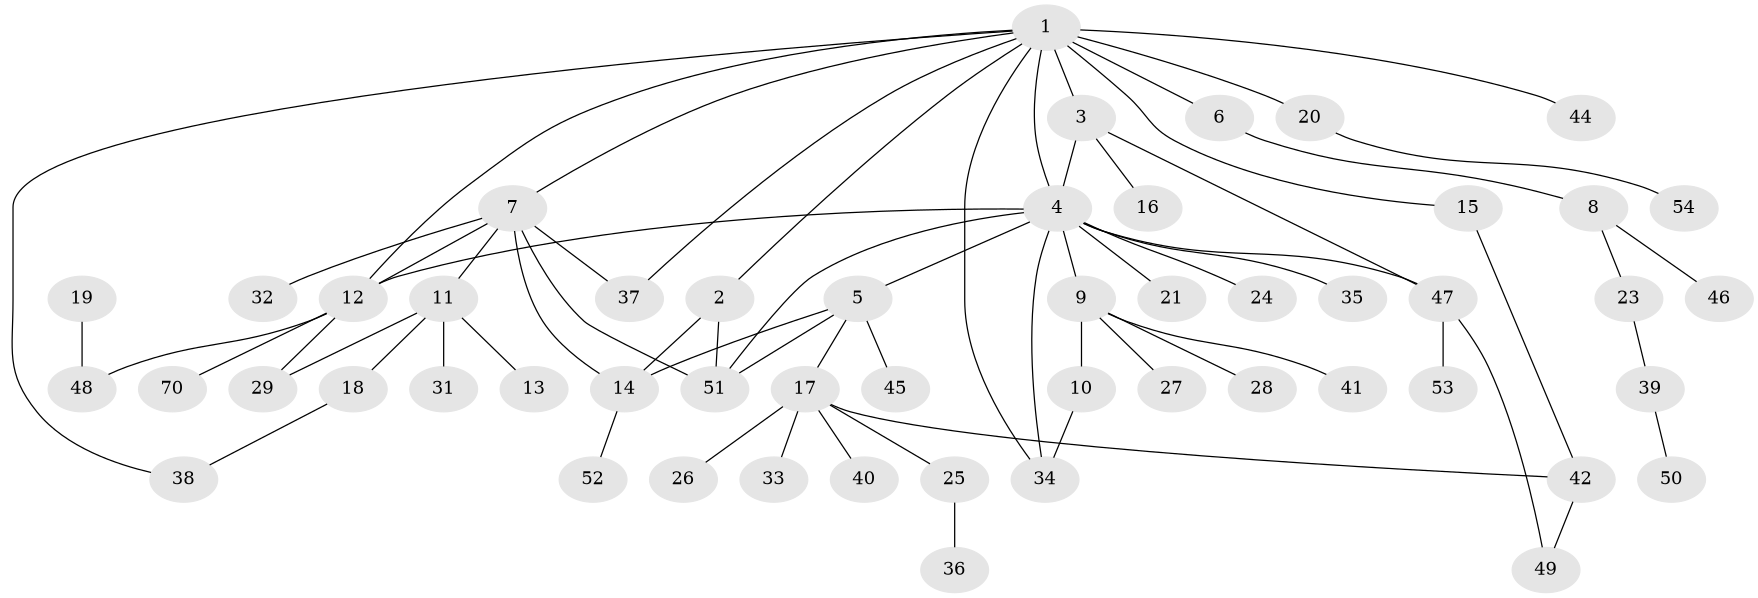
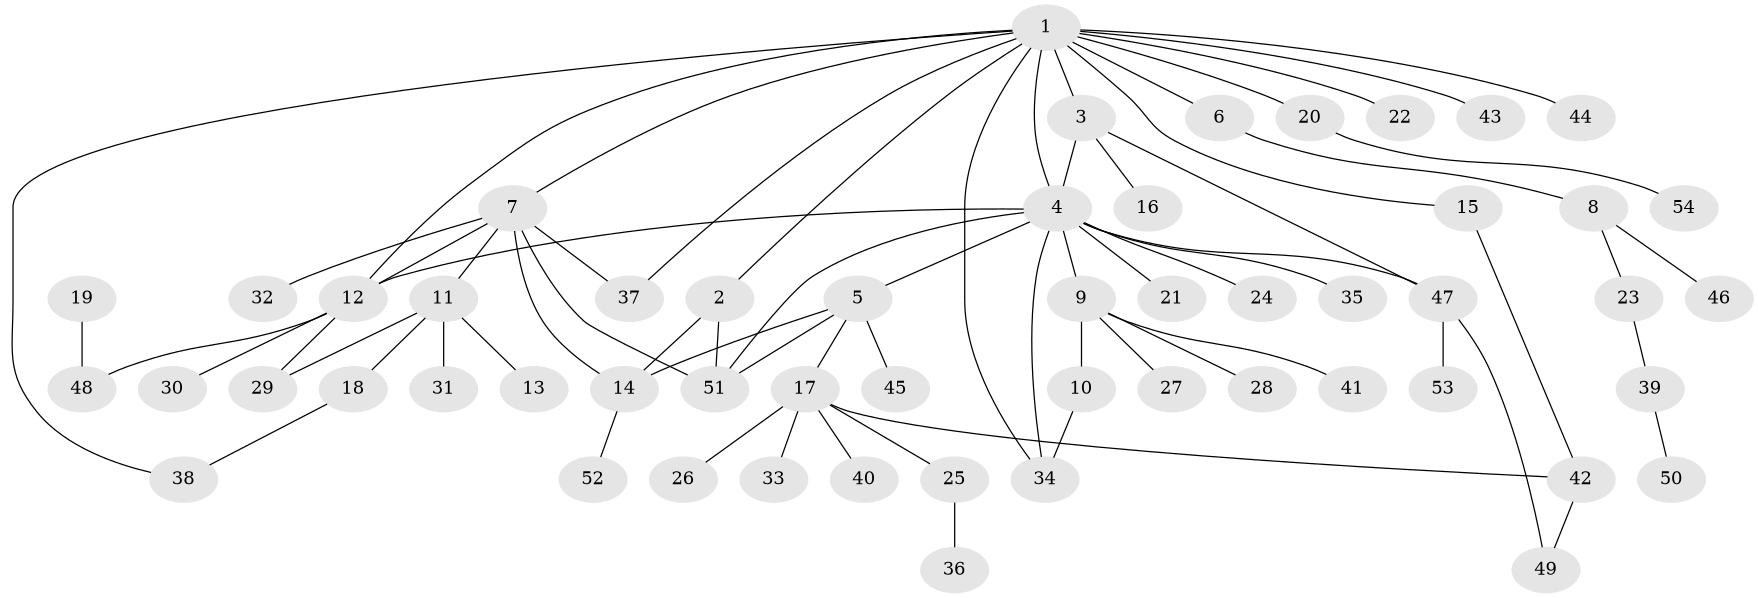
node "22": added
node "43": added
node "70": label "70" -> "30"
